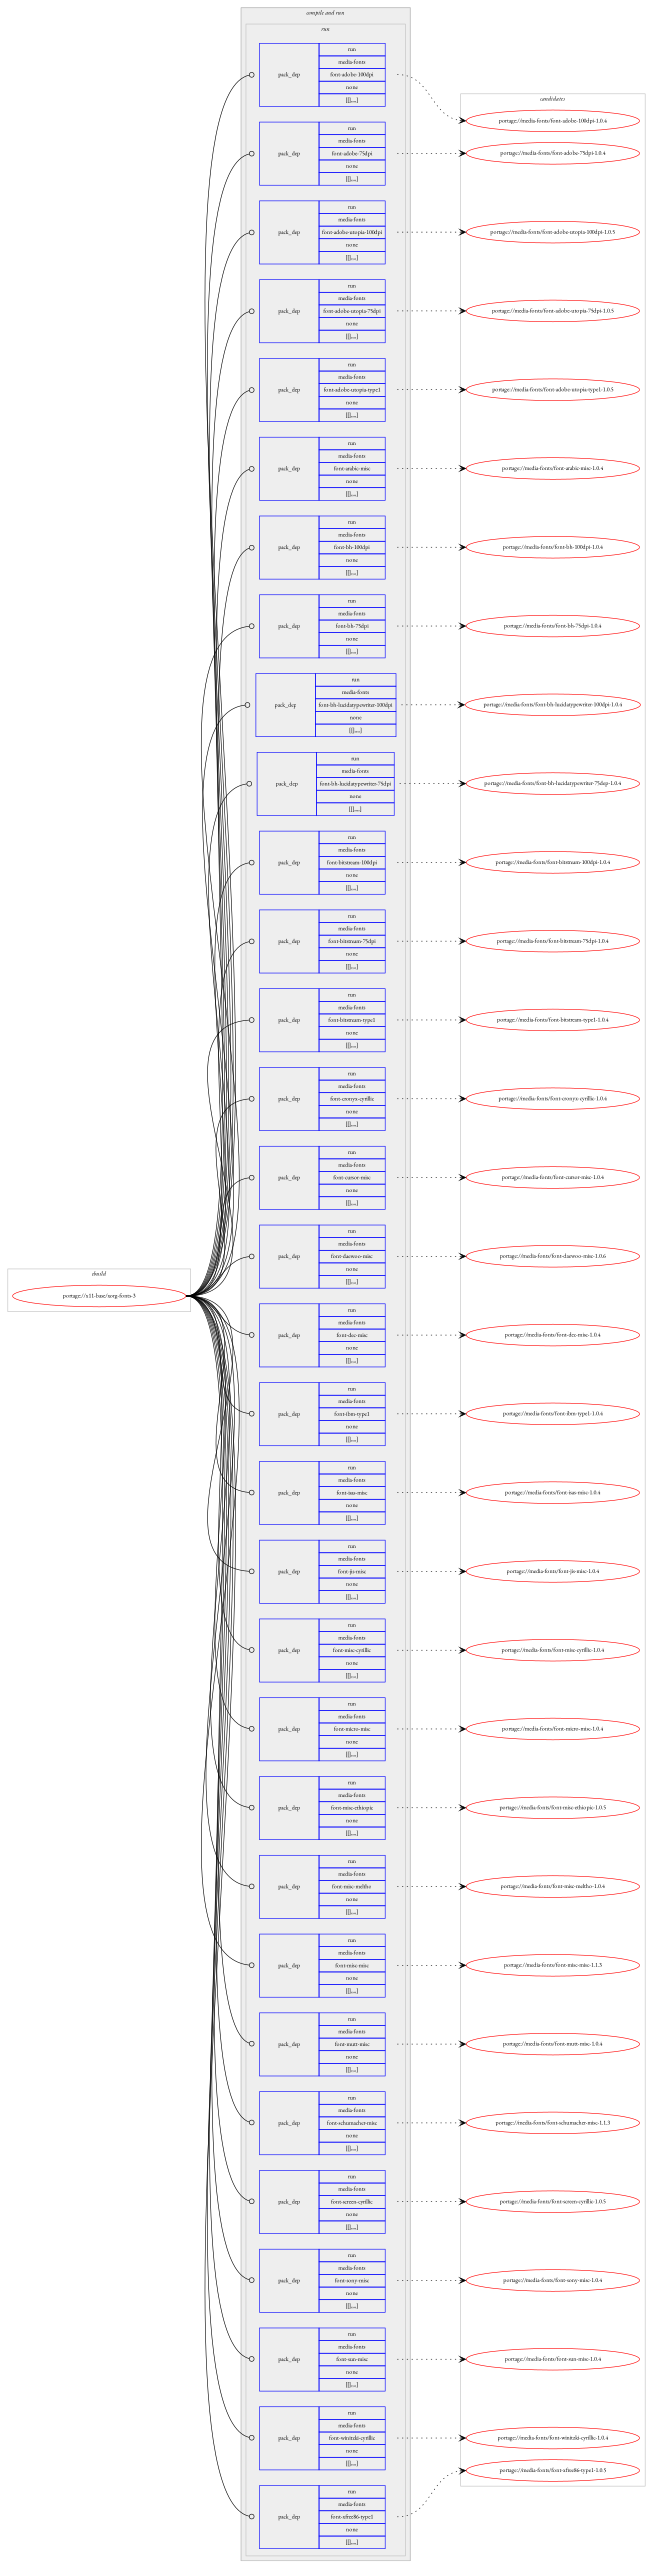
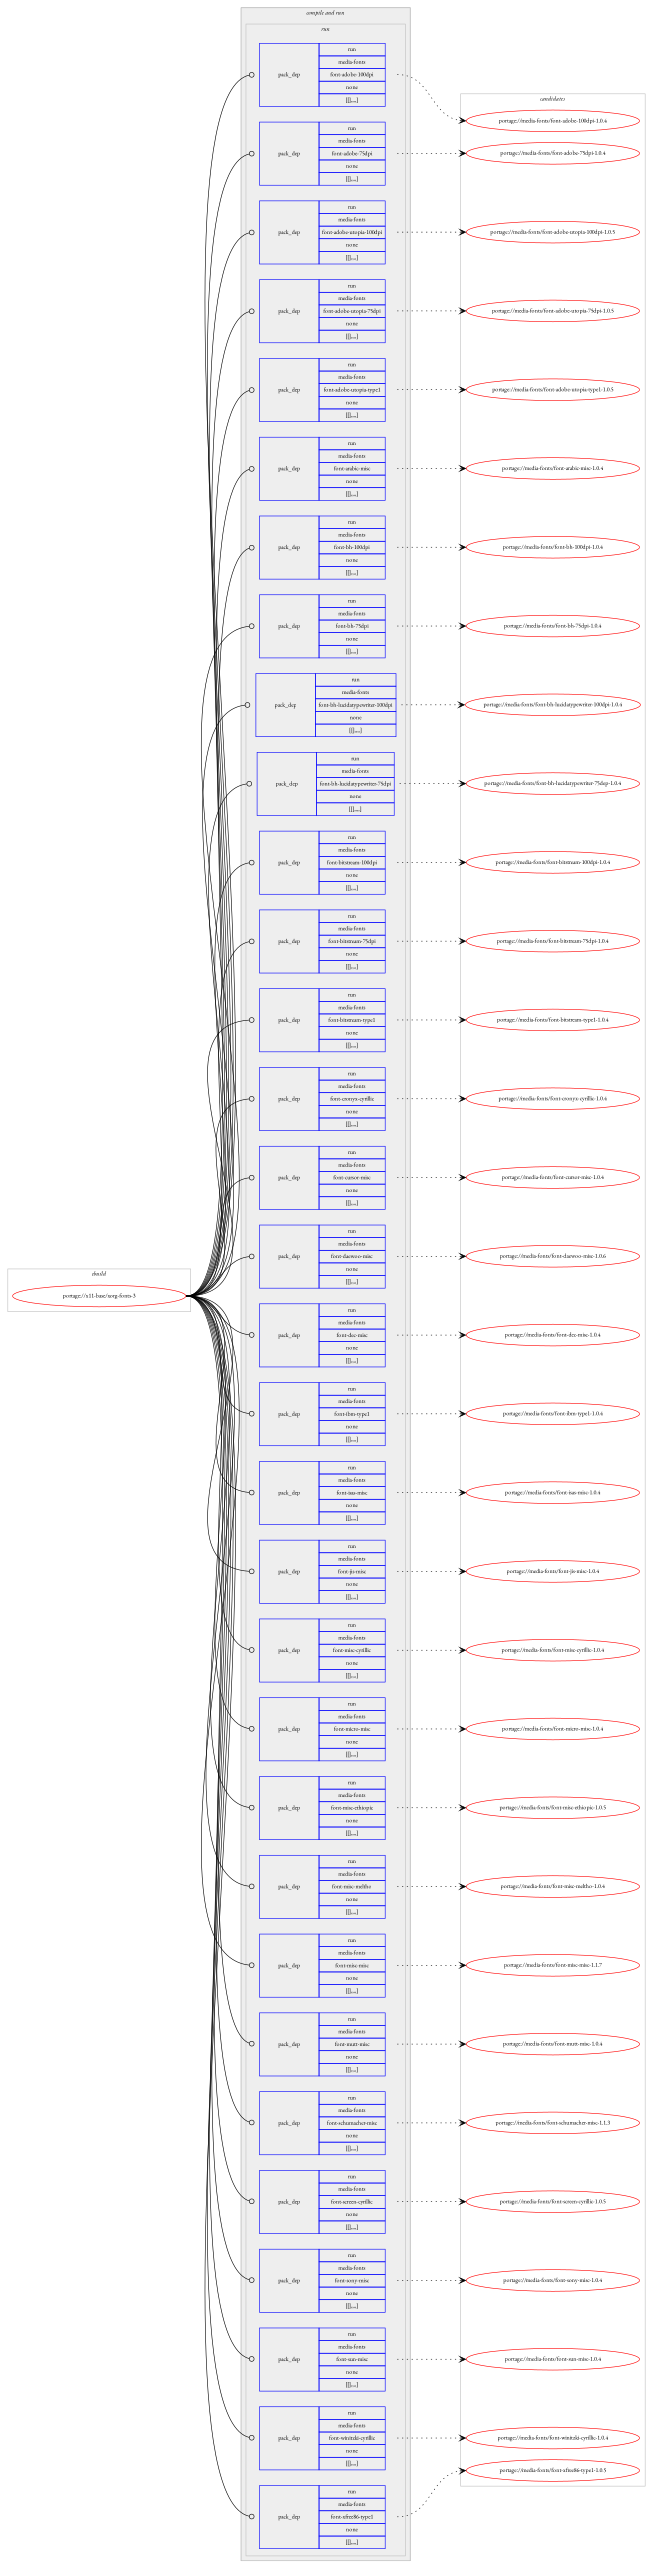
node "portage://media-fonts/font-misc-misc-1.1.3": label "portage://media-fonts/font-misc-misc-1.1.3" -> "portage://media-fonts/font-misc-misc-1.1.7"
